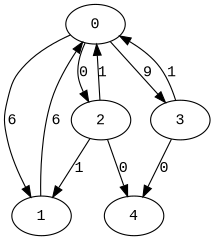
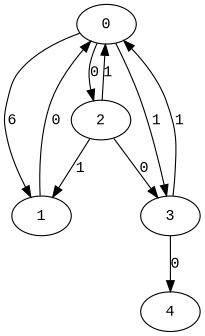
edge "0" -> "3": label "9" -> "1"
edge "1" -> "0": label "6" -> "0"
edge "2" -> "4": now "2" -> "3"
